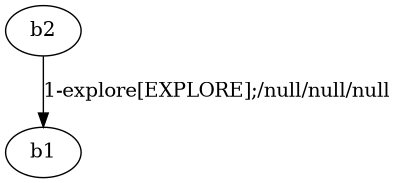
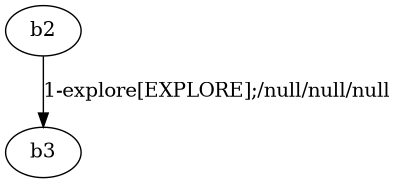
node "b1": label "b1" -> "b3"
